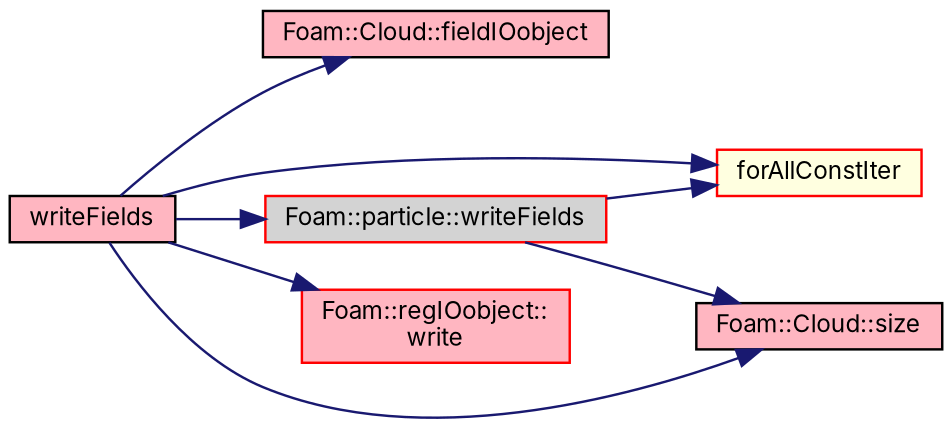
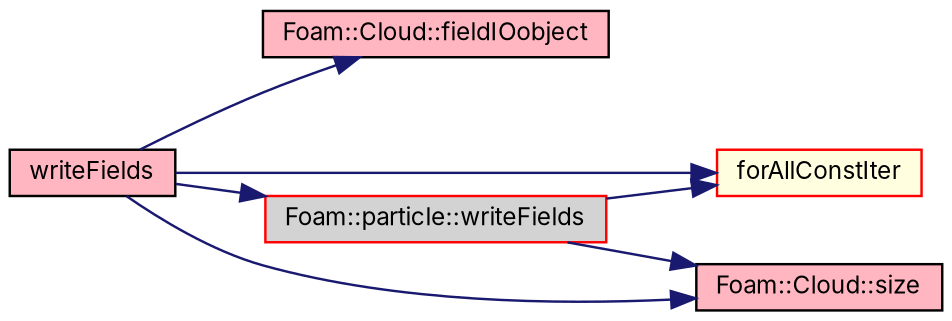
node "Foam::regIOobject:: write": removed
